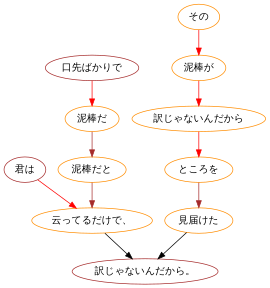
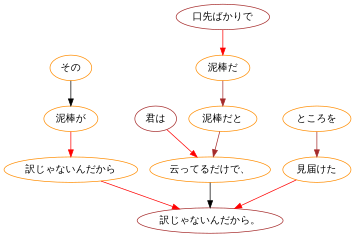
edge "その" -> "泥棒が": color red -> black
edge "訳じゃないんだから" -> "ところを": now "訳じゃないんだから" -> "訳じゃないんだから。"
edge "見届けた" -> "訳じゃないんだから。": color black -> red
